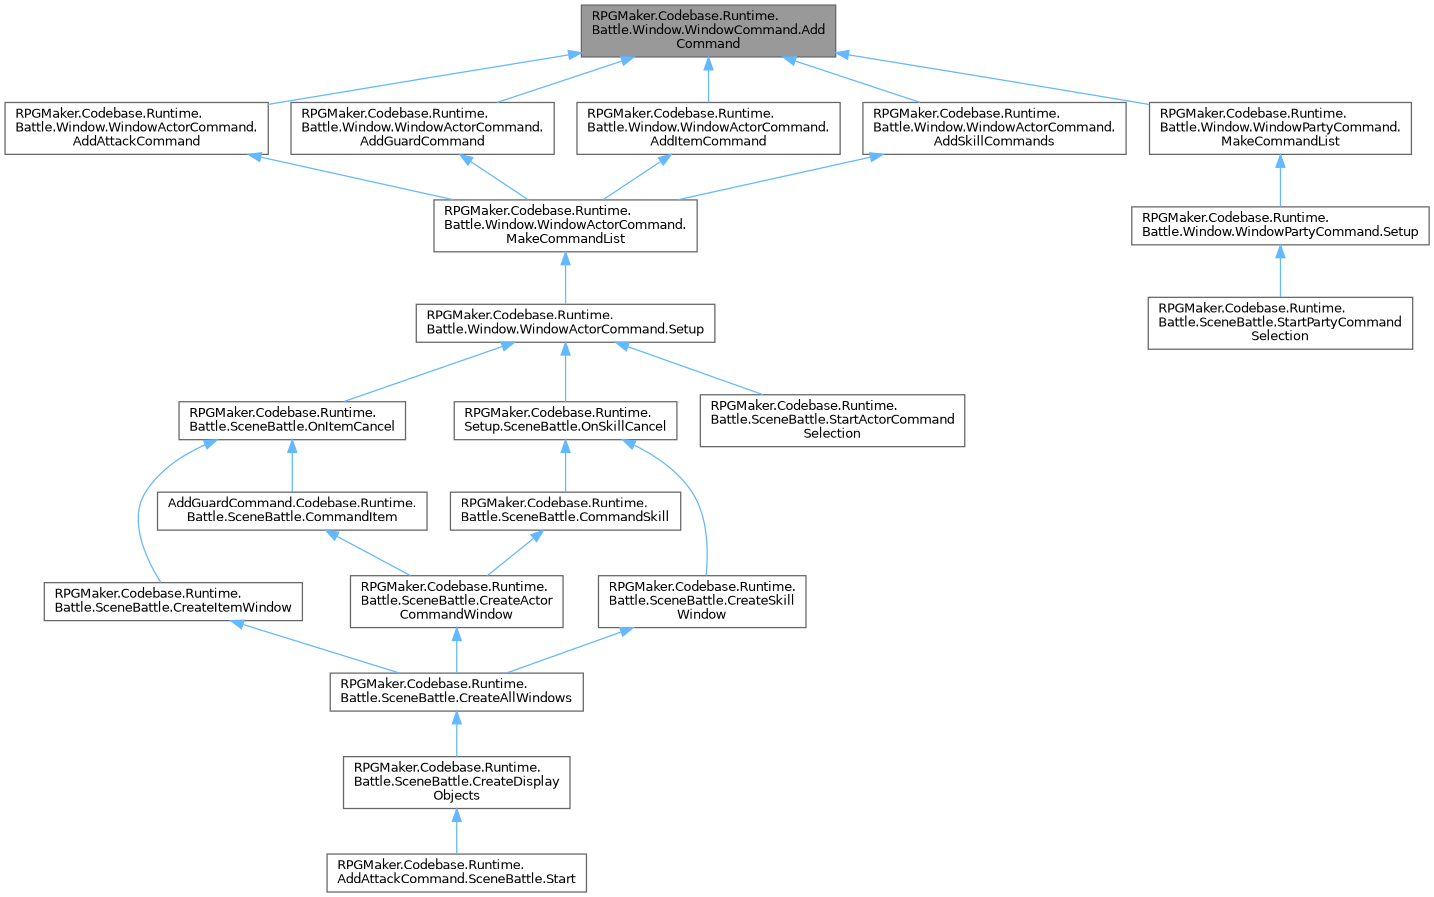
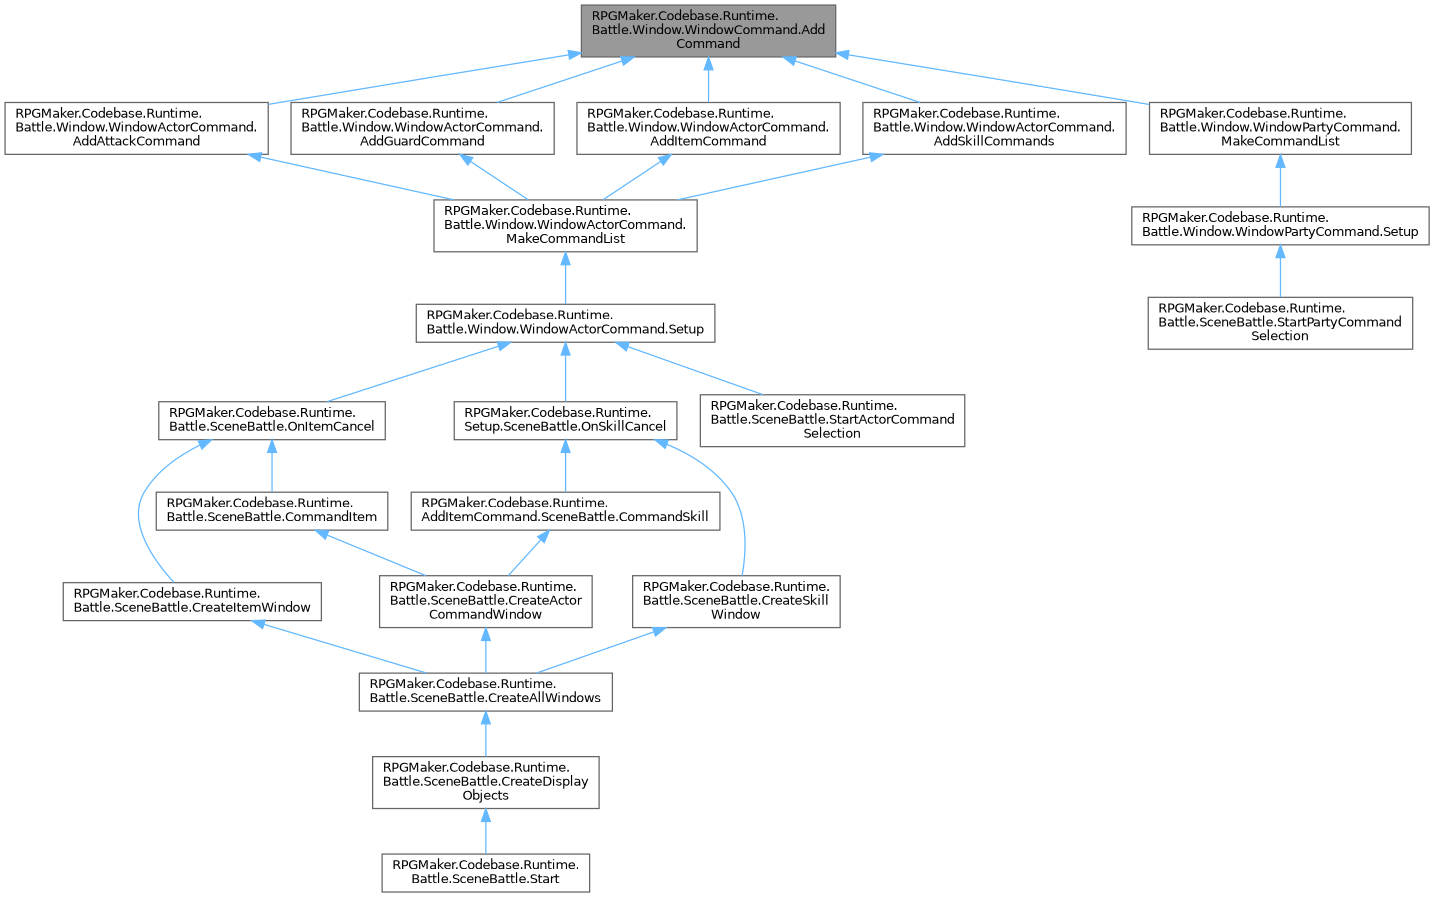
node "AddGuardCommand.Codebase.Runtime. Battle.SceneBattle.CommandItem": label "AddGuardCommand.Codebase.Runtime. Battle.SceneBattle.CommandItem" -> "RPGMaker.Codebase.Runtime. Battle.SceneBattle.CommandItem"
node "RPGMaker.Codebase.Runtime. Battle.SceneBattle.CommandSkill": label "RPGMaker.Codebase.Runtime. Battle.SceneBattle.CommandSkill" -> "RPGMaker.Codebase.Runtime. AddItemCommand.SceneBattle.CommandSkill"
node "RPGMaker.Codebase.Runtime. AddAttackCommand.SceneBattle.Start": label "RPGMaker.Codebase.Runtime. AddAttackCommand.SceneBattle.Start" -> "RPGMaker.Codebase.Runtime. Battle.SceneBattle.Start"
